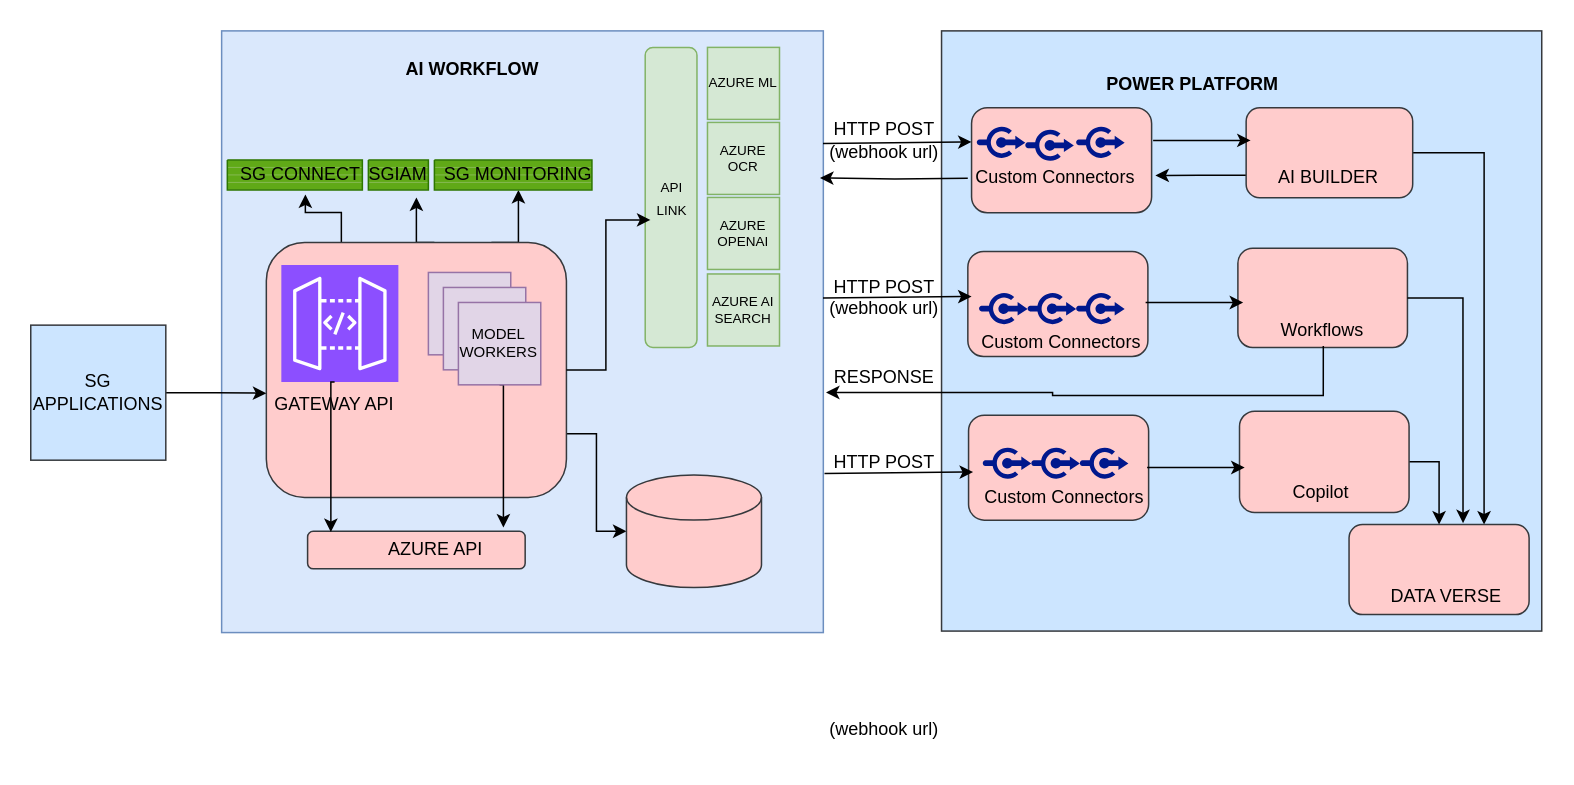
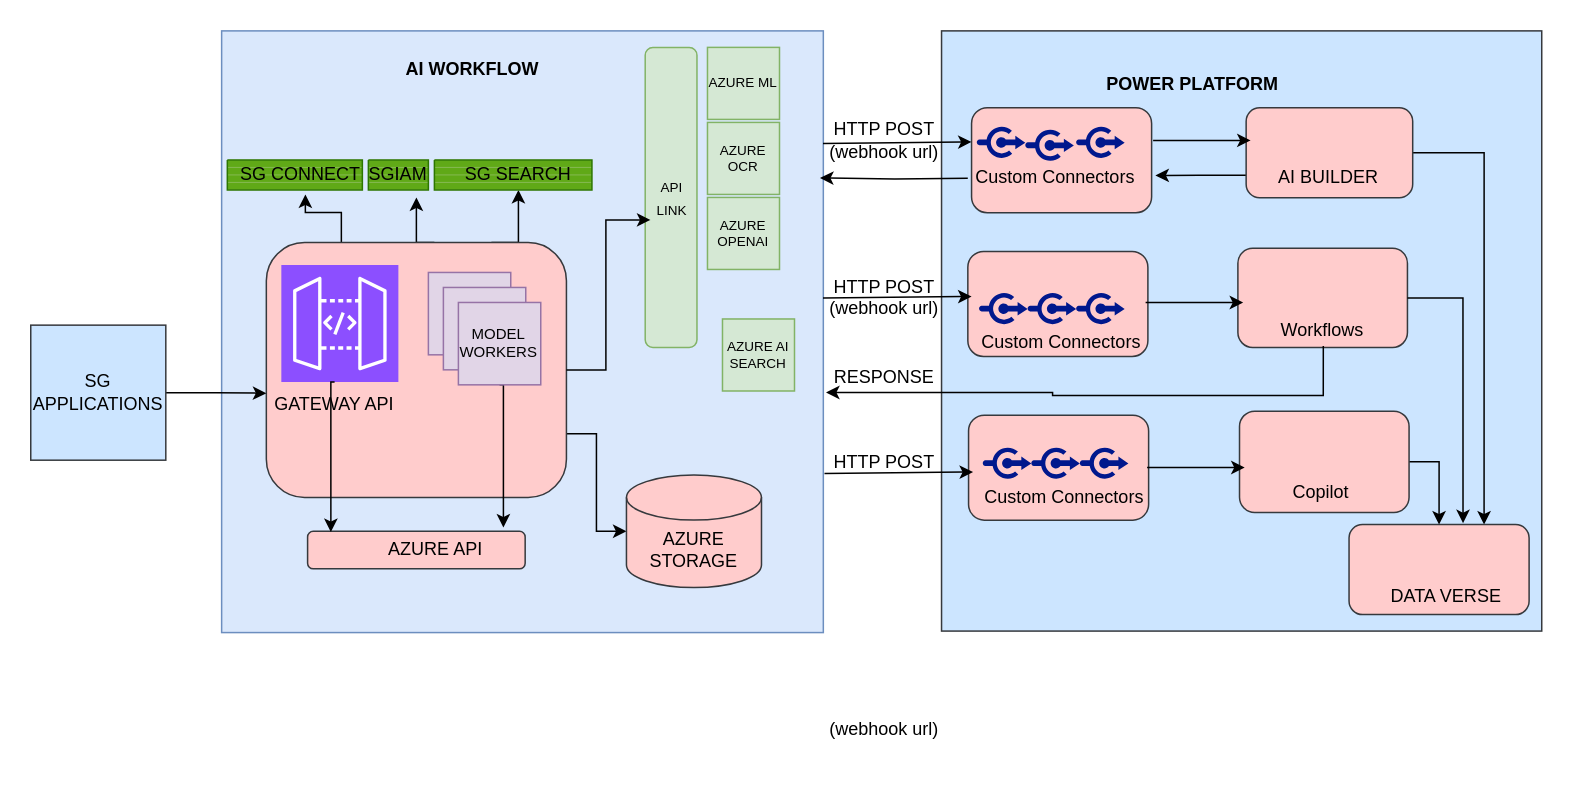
node "SG MONITORING": label "SG MONITORING" -> "SG SEARCH"
node "AZURE AI SEARCH": moved (743, 310) -> (758, 355)
node "AZURE STORAGE": added
